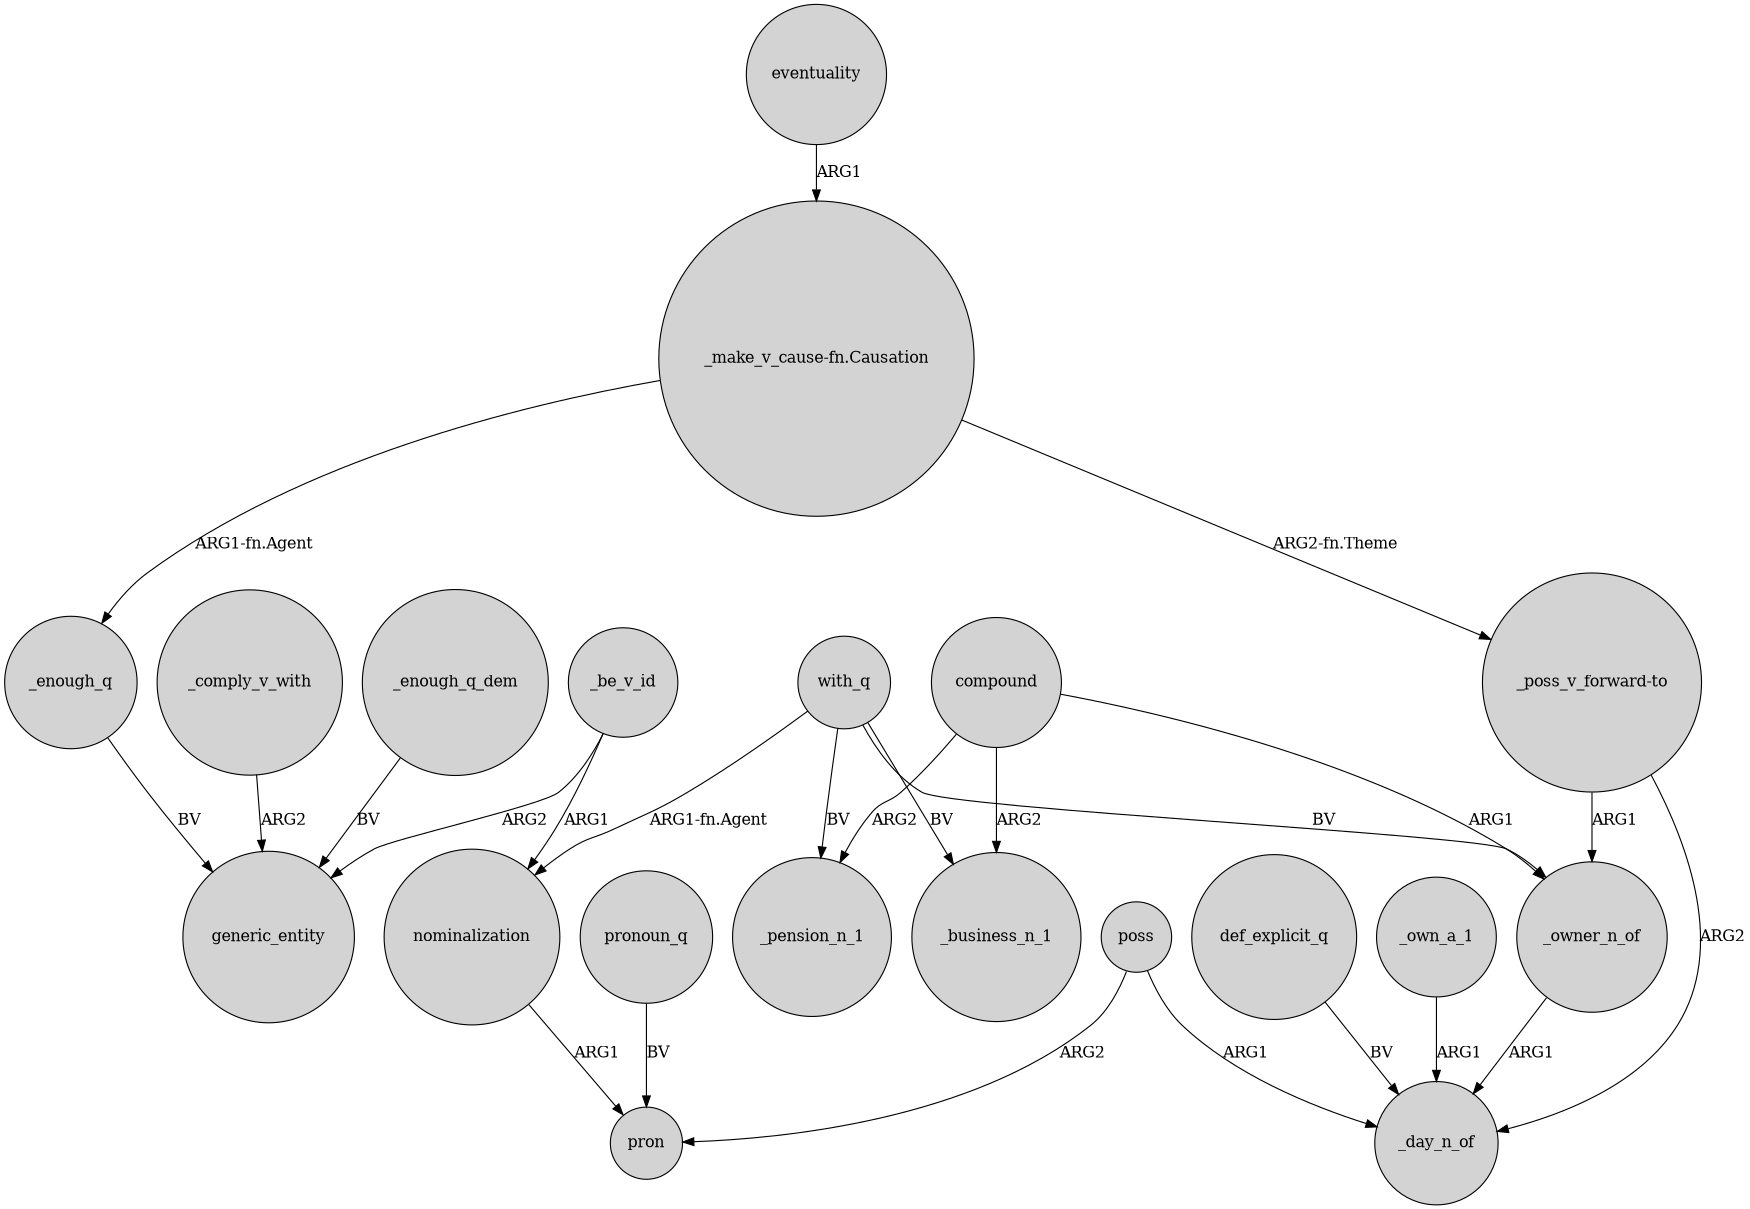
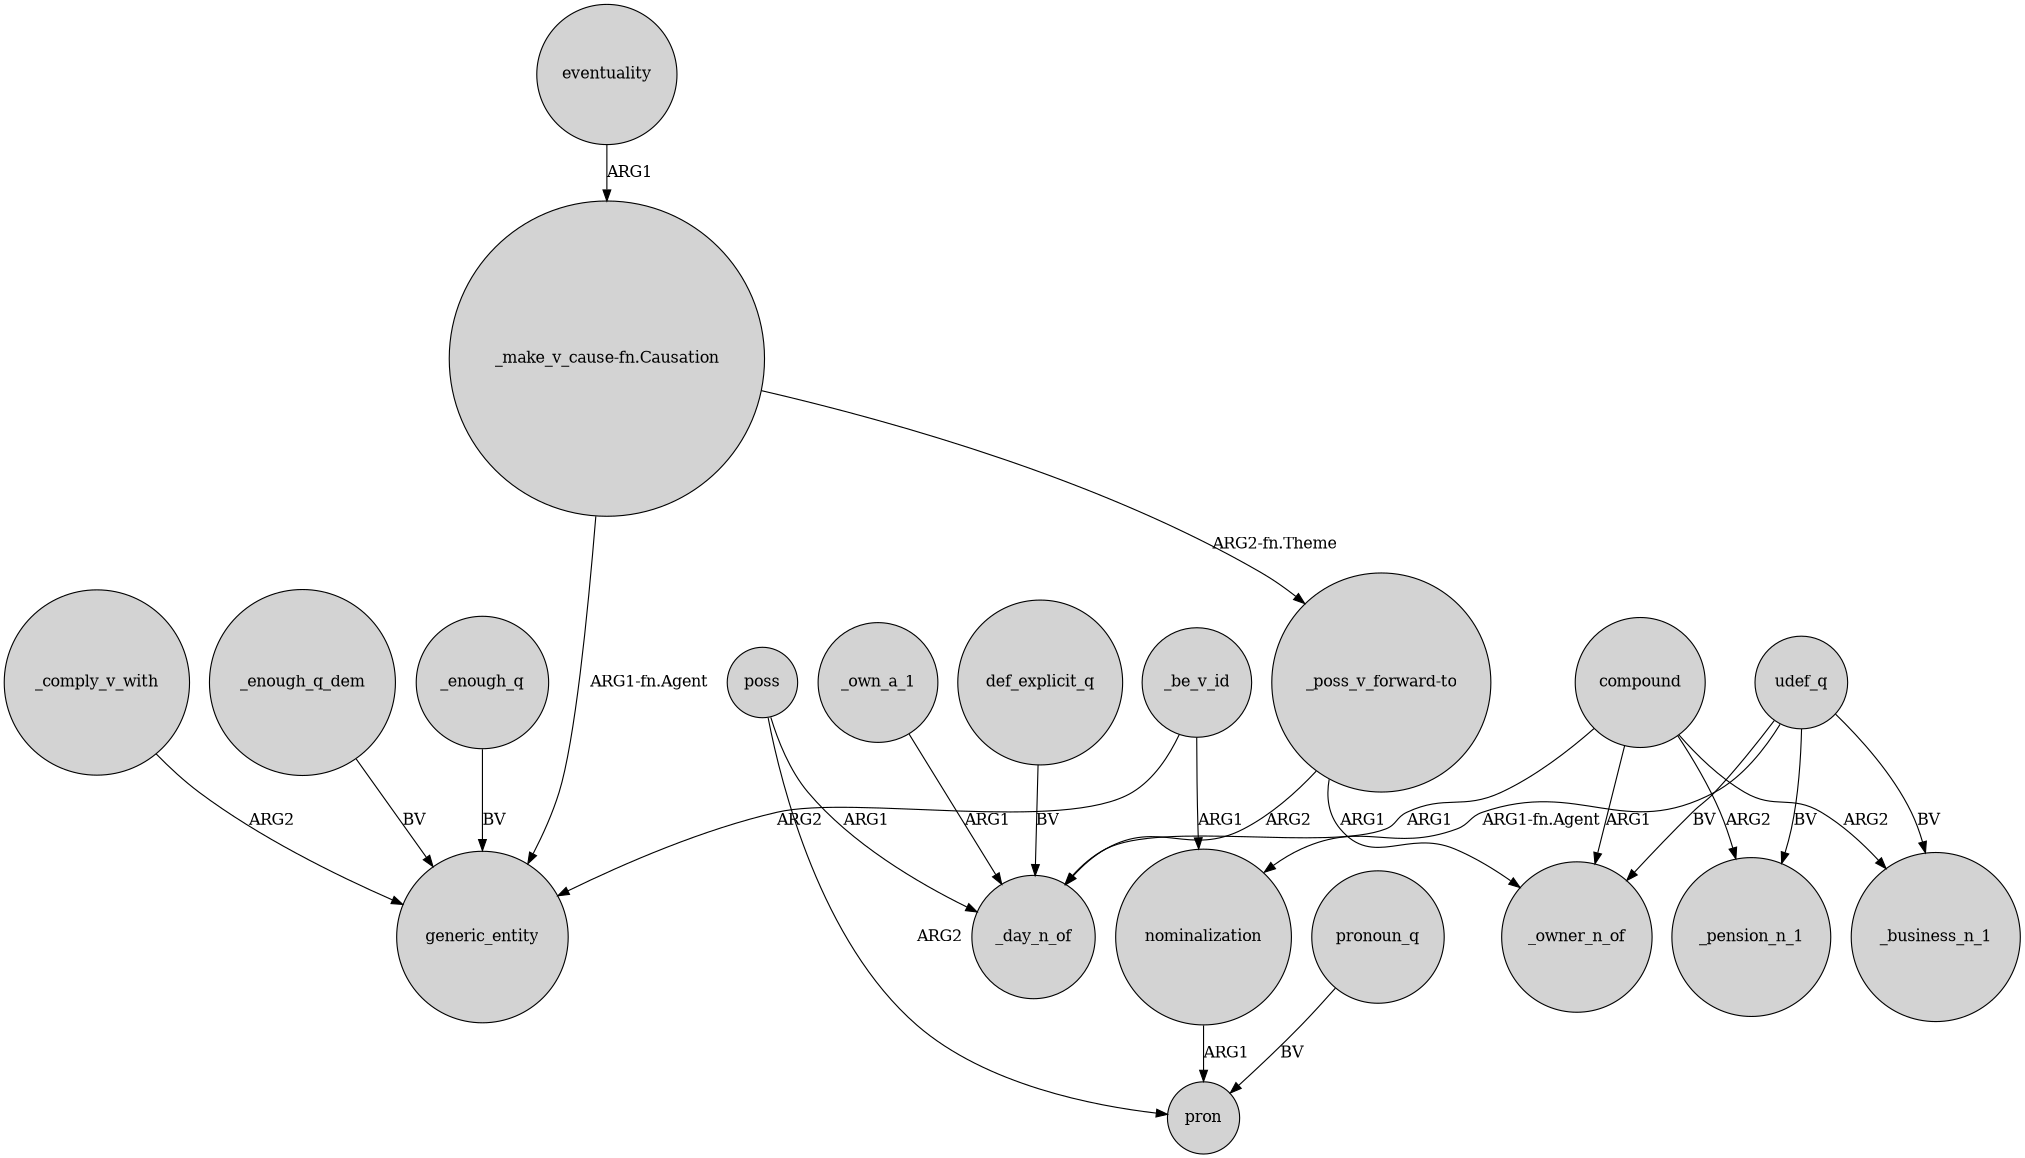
edge "_make_v_cause-fn.Causation" -> "_enough_q": now "_make_v_cause-fn.Causation" -> "generic_entity"
node "with_q": label "with_q" -> "udef_q"
edge "_owner_n_of" -> "_day_n_of": now "compound" -> "_day_n_of"
